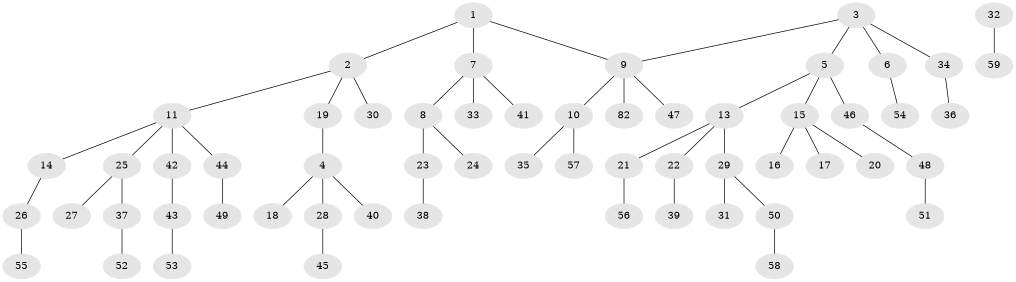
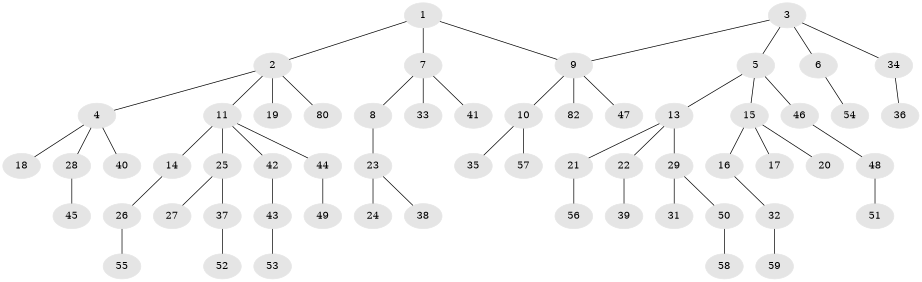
node "30": label "30" -> "80"
edge "19" -- "4": now "2" -- "4"
edge "8" -- "24": now "23" -- "24"
edge "16" -- "32": added
